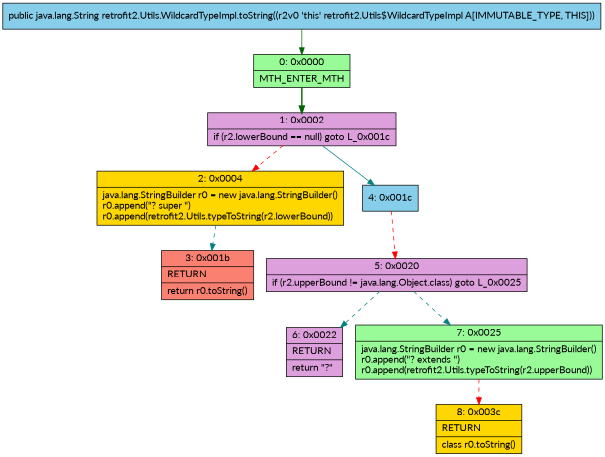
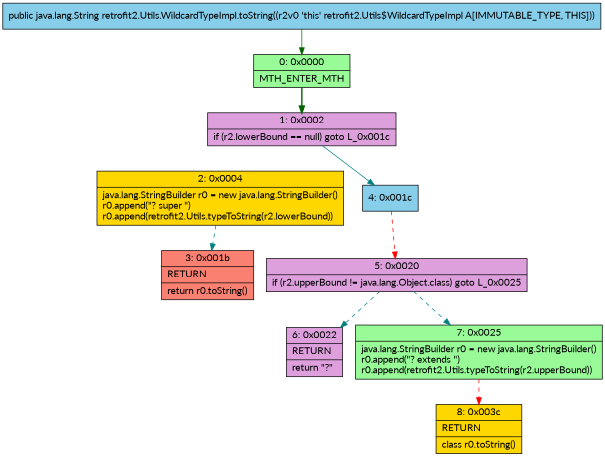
edge "1: 0x0002" -> "2: 0x0004": removed
